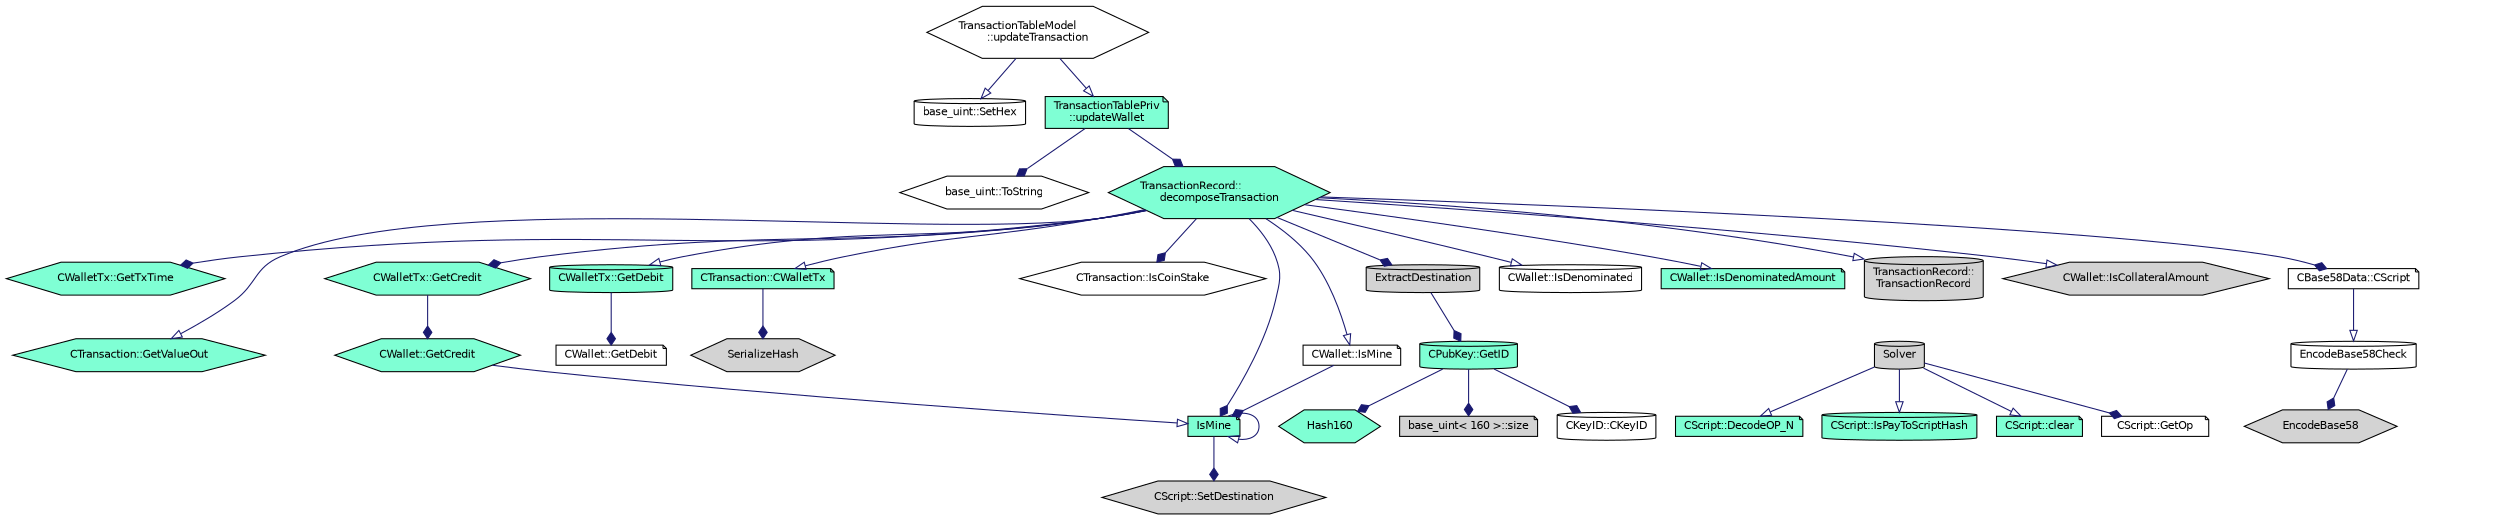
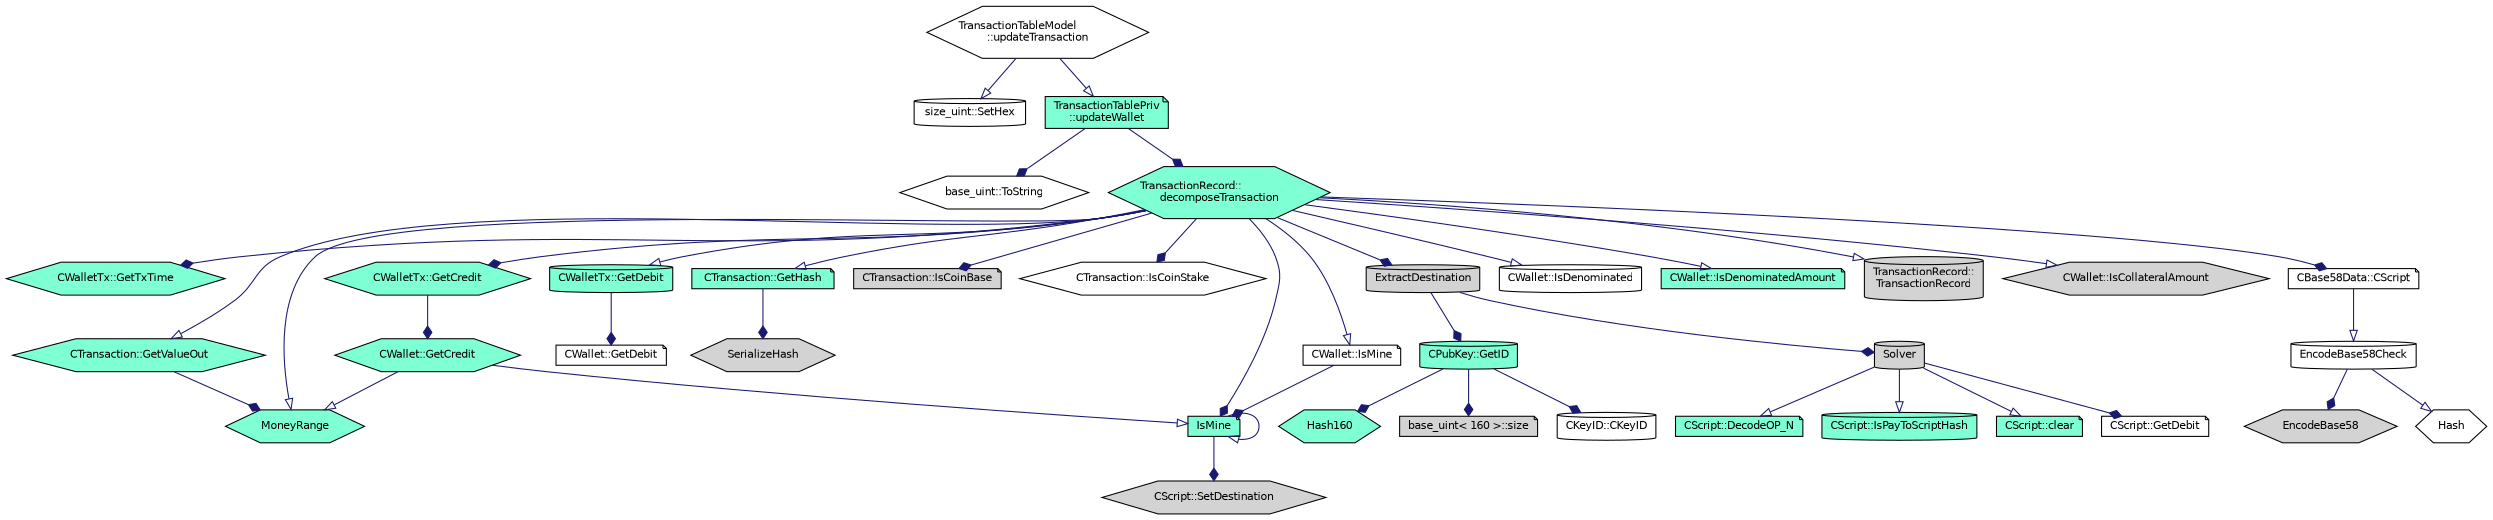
node "base_uint::SetHex": label "base_uint::SetHex" -> "size_uint::SetHex"
node "CTransaction::CWalletTx": label "CTransaction::CWalletTx" -> "CTransaction::GetHash"
node "CTransaction::IsCoinBase": added
edge "ExtractDestination" -> "Solver": added
node "MoneyRange": added
node "CScript::GetOp": label "CScript::GetOp" -> "CScript::GetDebit"
node "Hash": added
